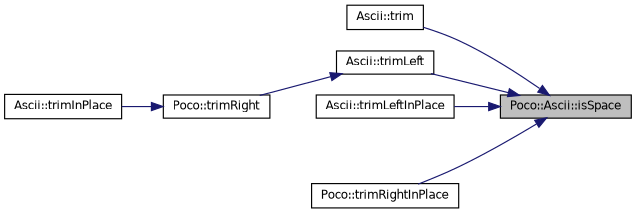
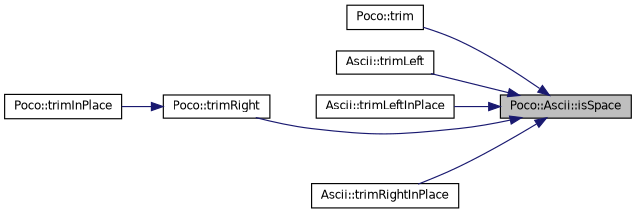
node "Ascii::trim": label "Ascii::trim" -> "Poco::trim"
edge "Poco::trimRight" -> "Ascii::trimLeft": now "Poco::trimRight" -> "Poco::Ascii::isSpace"
node "Ascii::trimInPlace": label "Ascii::trimInPlace" -> "Poco::trimInPlace"
node "Poco::trimRightInPlace": label "Poco::trimRightInPlace" -> "Ascii::trimRightInPlace"
